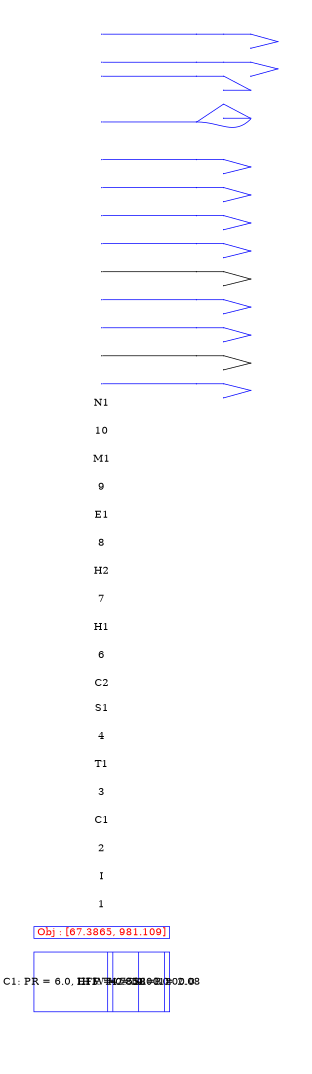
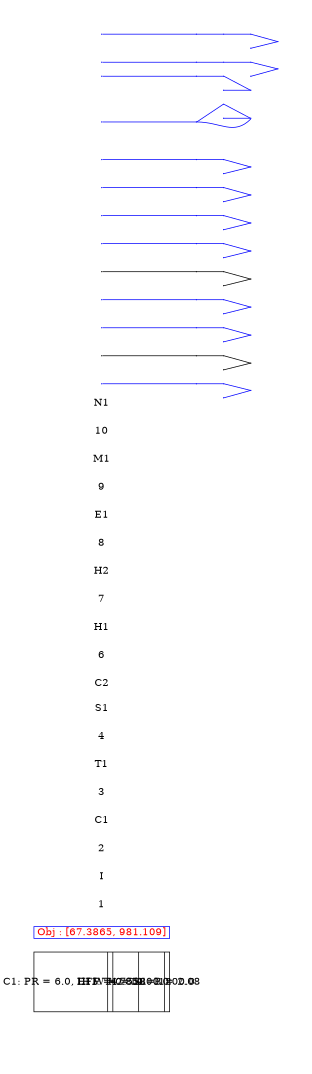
node "C1: PR = 6.0, EFF = 0.85": color blue -> black
